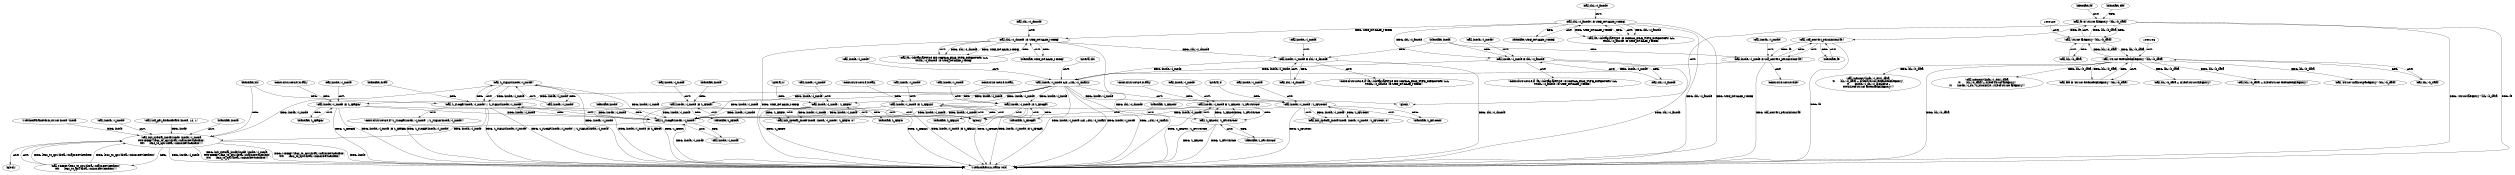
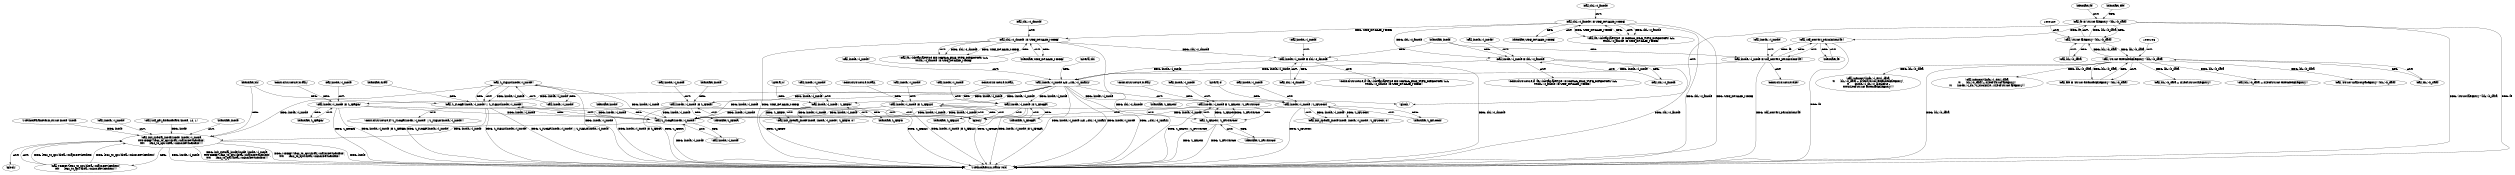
edge "(Literal,sbi)" -> "(Call,inode->i_mode &= ~sbi->s_umask)": label "AST: " -> "CFG: "
